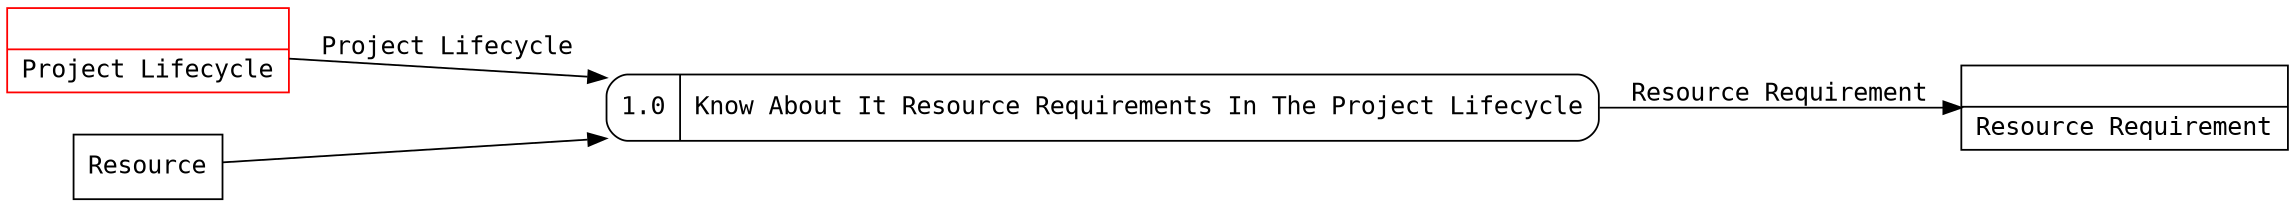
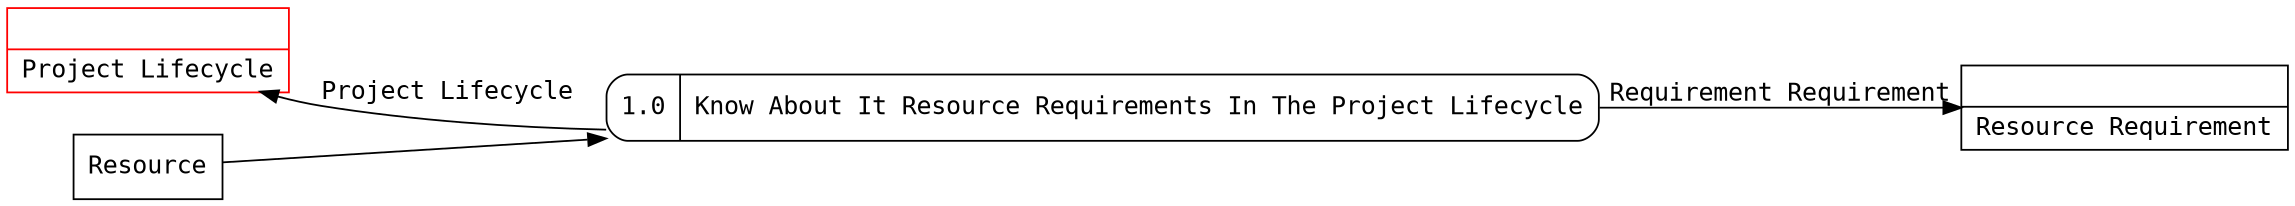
edge "Project Lifecycle" -> "1.0": reversed
edge "1.0" -> "Resource Requirement": label "Resource Requirement" -> "Requirement Requirement"
